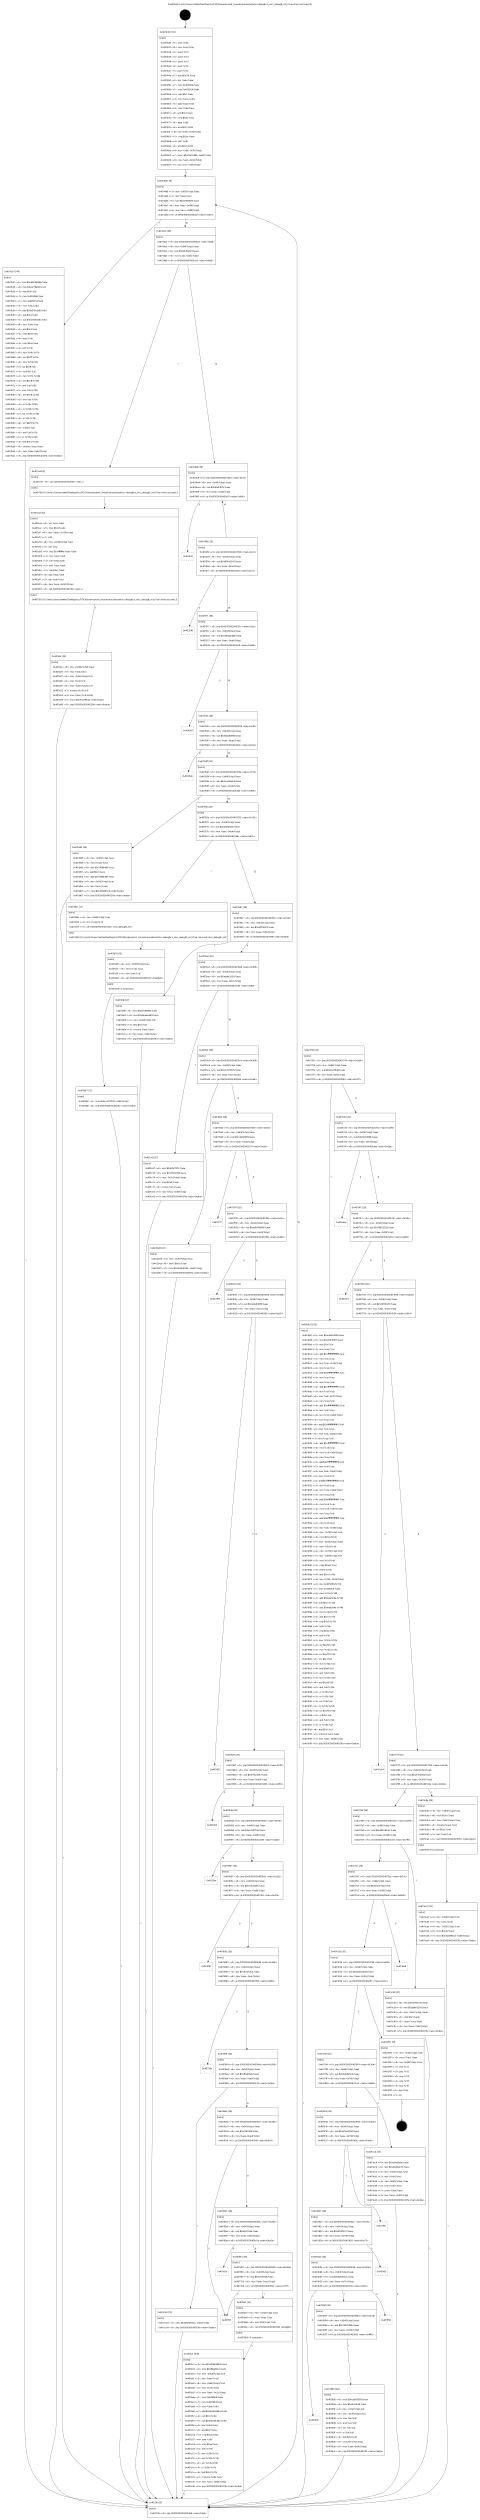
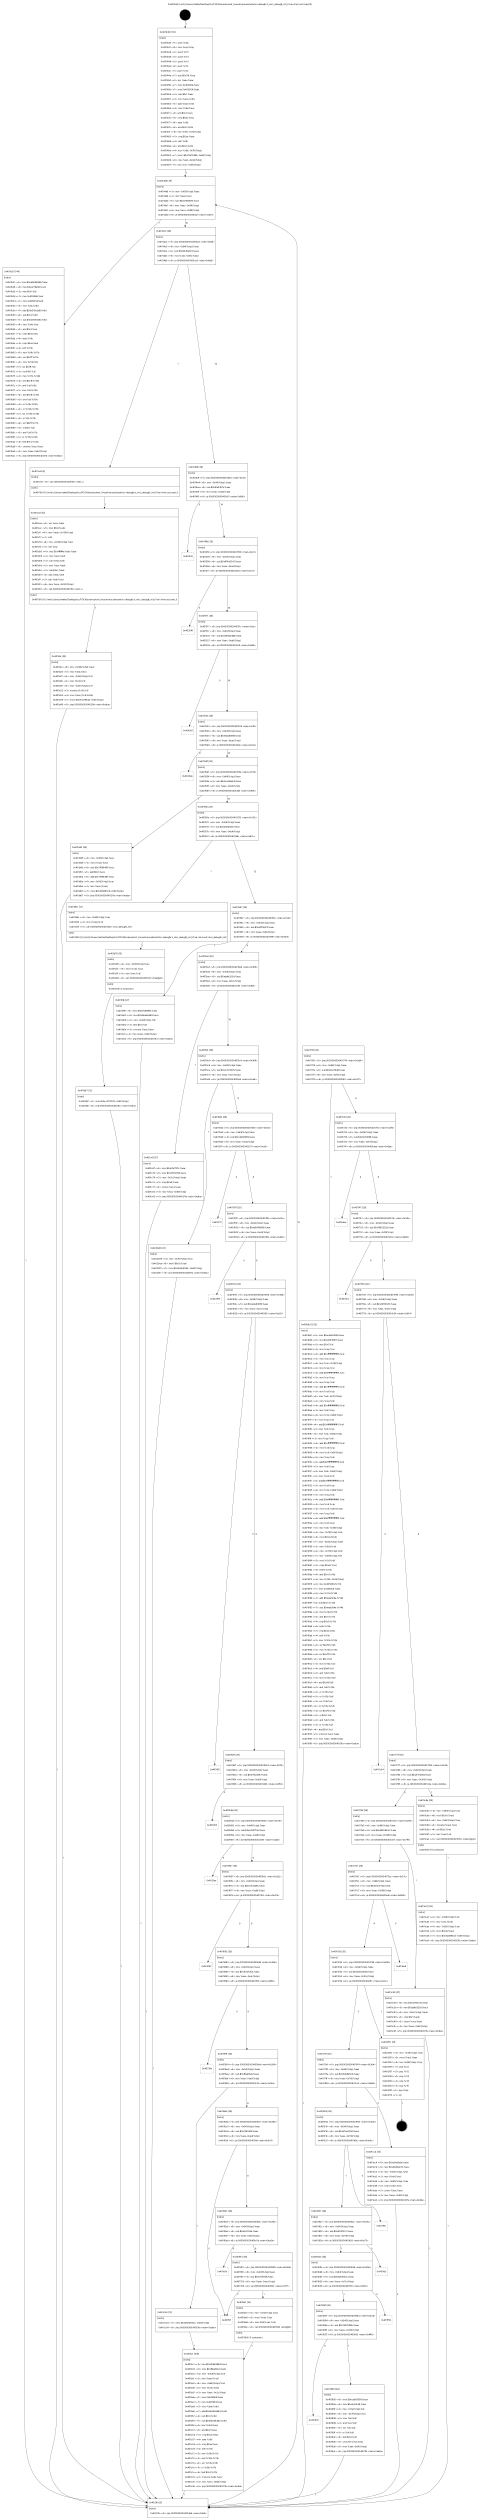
edge "0x4014fb [28]" -> "0x4014df [28]": reversed
edge "0x40162f [28]" -> "0x40164b [28]": removed, label "9"
edge "0x401843 [28]" -> "0x40187b": now "0x40185f [28]" -> "0x40187b"
edge "0x401c2d [12]" -> "0x4021fa [5]": now "0x401c2d [12]" -> "0x401bc1 [108]"
